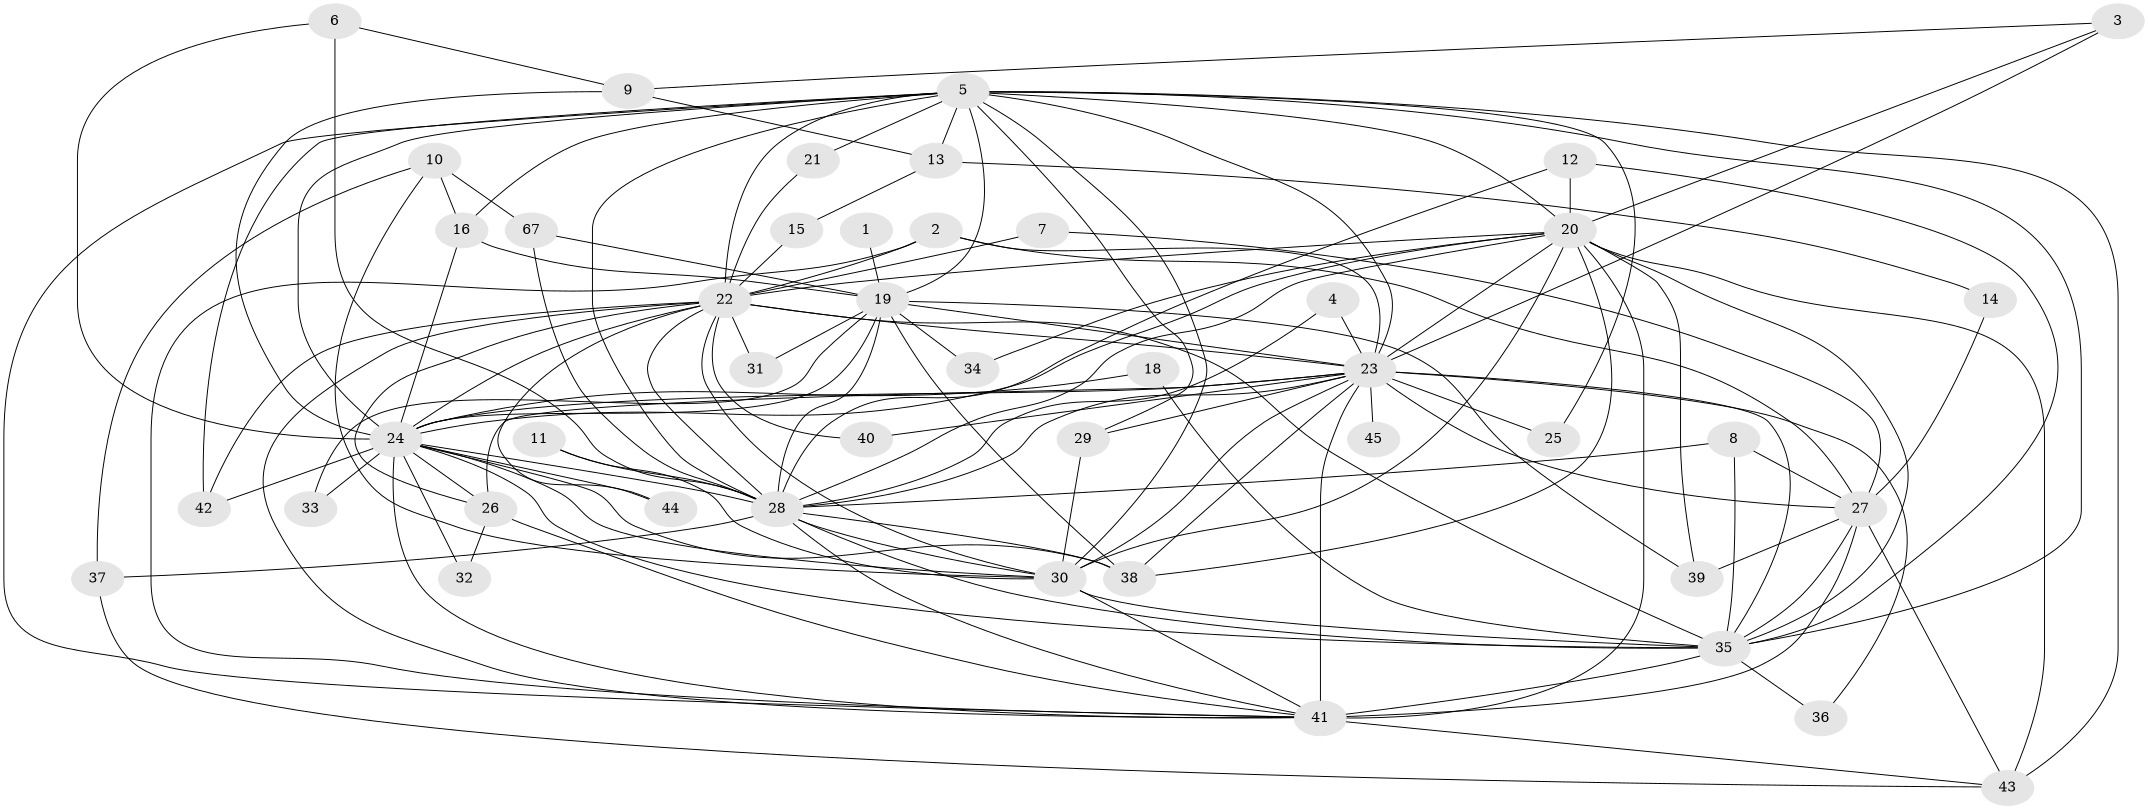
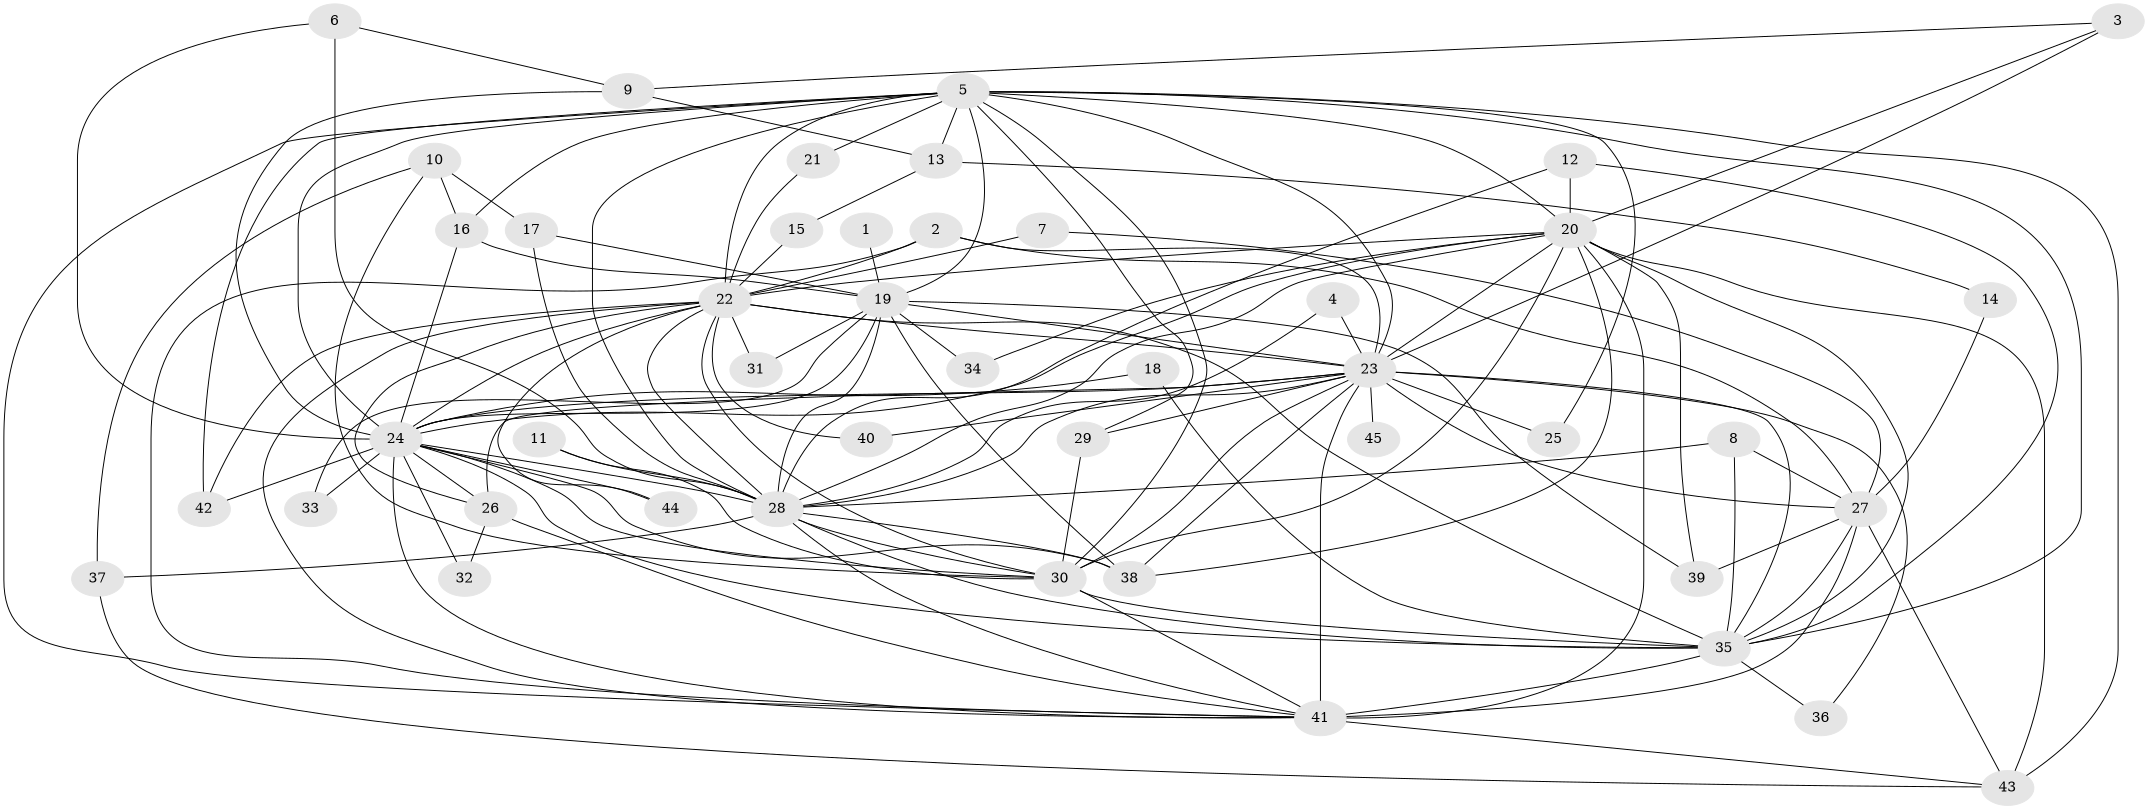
node "67": label "67" -> "17"
